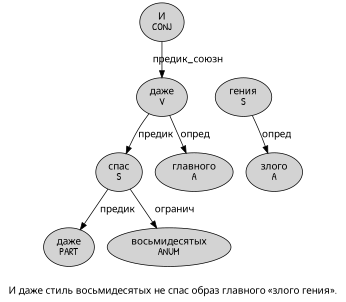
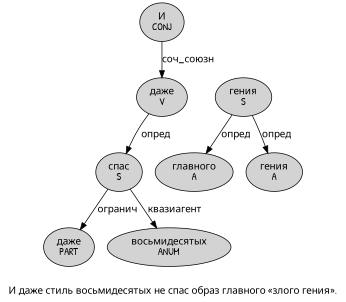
edge "И CONJ" -> "даже V": label "предик_союзн" -> "соч_союзн"
edge "даже V" -> "главного A": now "гения S" -> "главного A"
edge "даже V" -> "спас S": label "предик" -> "опред"
node "злого A": label "злого A" -> "гения A"
edge "спас S" -> "даже PART": label "предик" -> "огранич"
edge "спас S" -> "восьмидесятых ANUM": label "огранич" -> "квазиагент"
